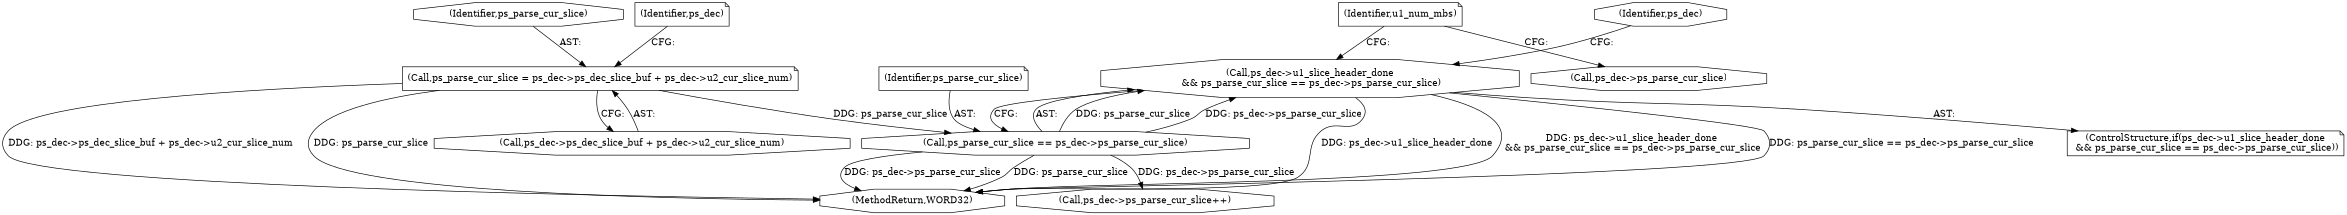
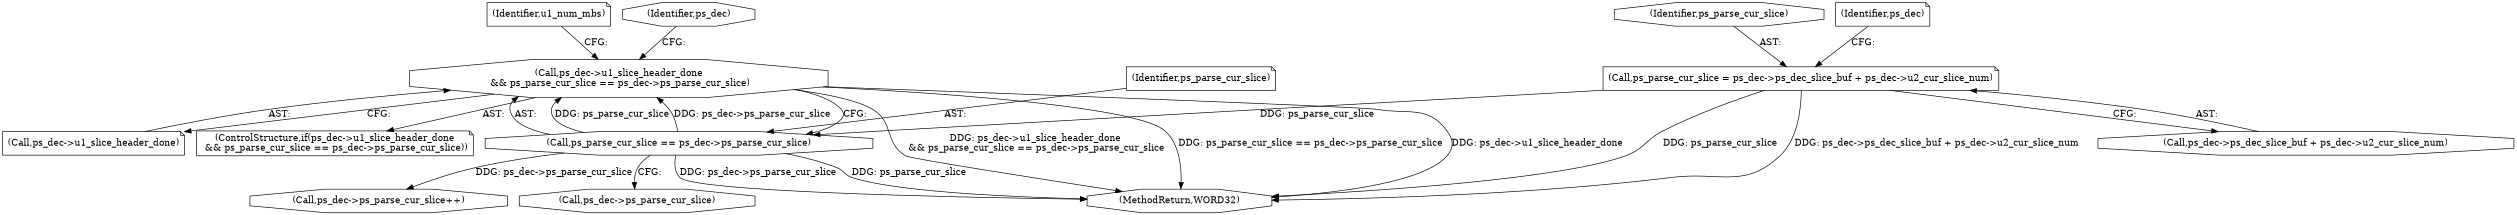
edge "(Identifier,u1_num_mbs)" -> "(Call,ps_dec->ps_parse_cur_slice)": now "(Call,ps_parse_cur_slice == ps_dec->ps_parse_cur_slice)" -> "(Call,ps_dec->ps_parse_cur_slice)"
node "(Call,ps_dec->u1_slice_header_done)": added
